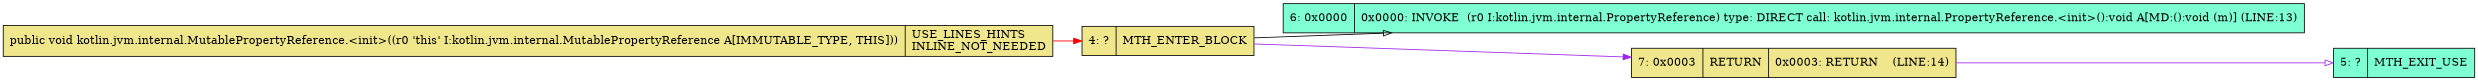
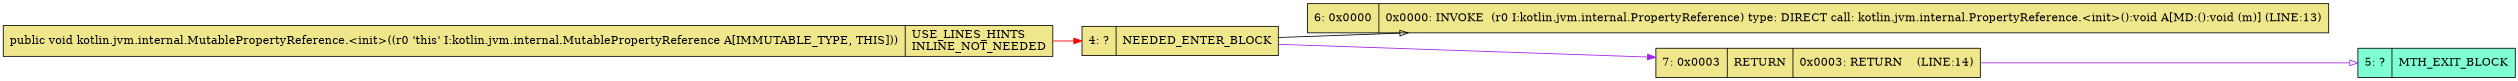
node "6: 0x0000": fillcolor aquamarine -> khaki
node "4: ?": text "MTH_ENTER_BLOCK" -> "NEEDED_ENTER_BLOCK"
node "5: ?": text "MTH_EXIT_USE" -> "MTH_EXIT_BLOCK"
